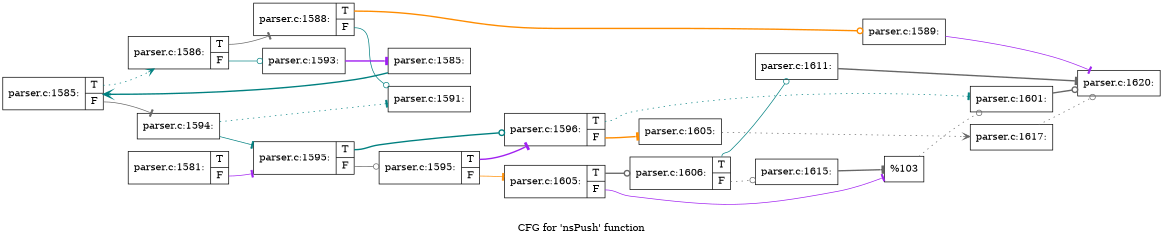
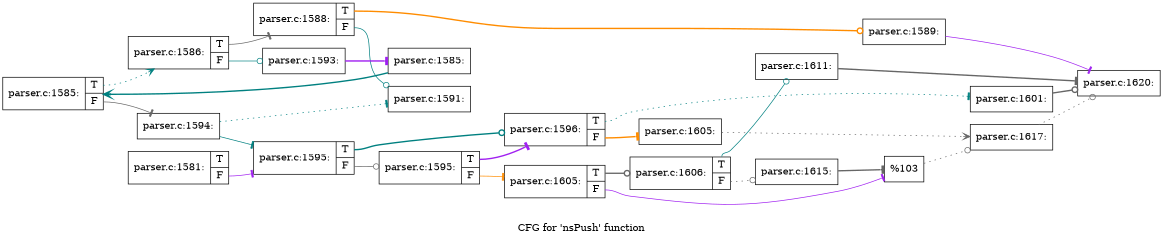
edge "%103" -> "parser.c:1601:": now "%103" -> "parser.c:1617:"
